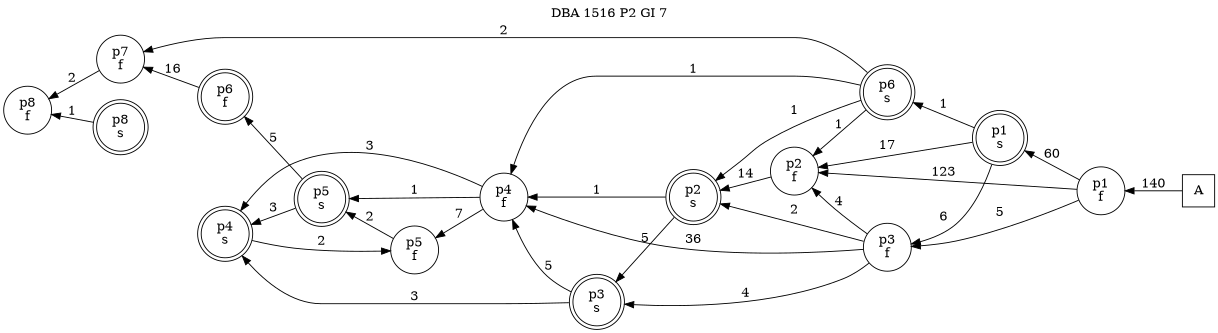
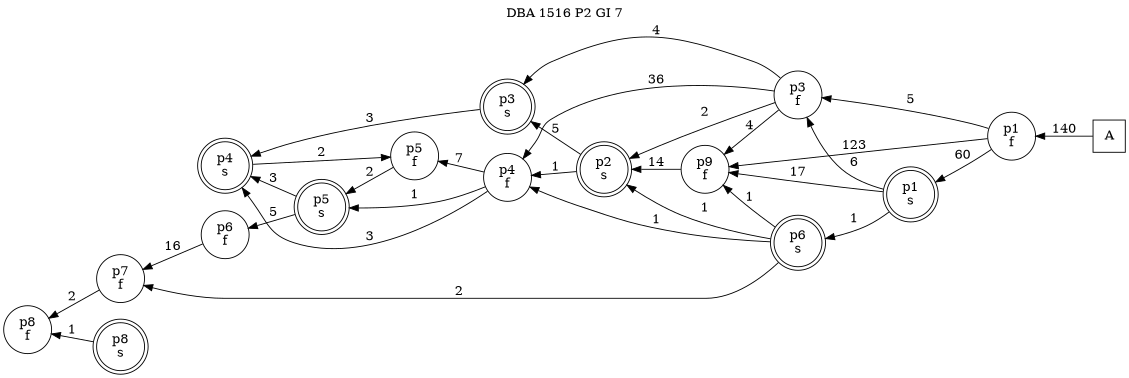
node "p6 f": shape doublecircle -> circle
node "p2 f": label "p2 f" -> "p9 f"
edge "p3 s" -> "p4 f": removed, label "5"
